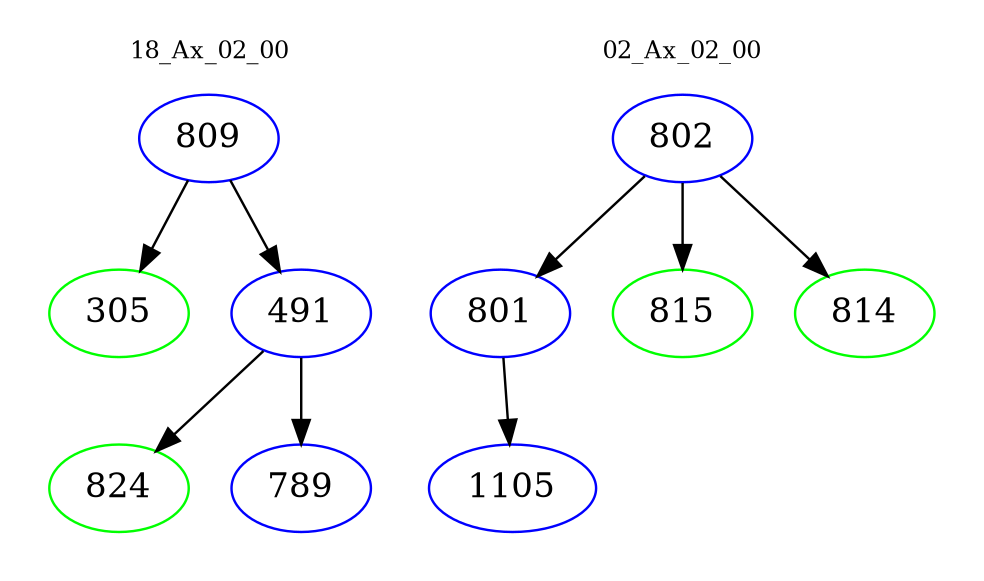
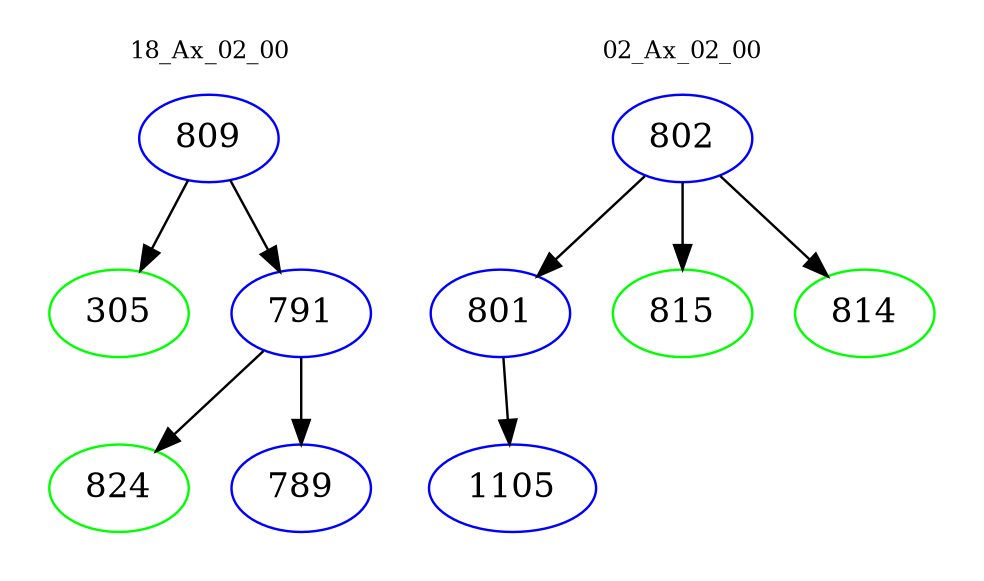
node "491": label "491" -> "791"
